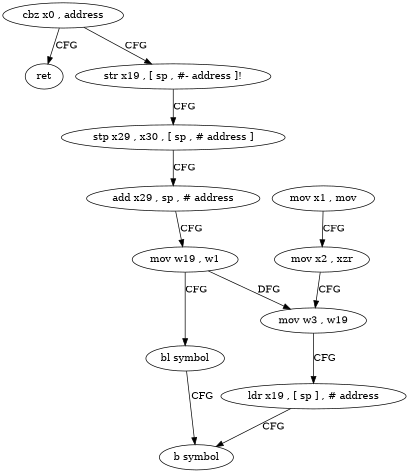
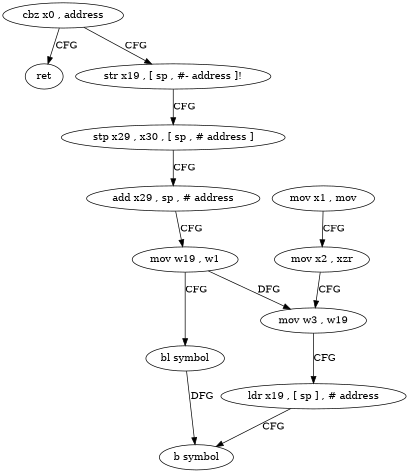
edge "bl symbol" -> "b symbol": label "CFG" -> "DFG"
